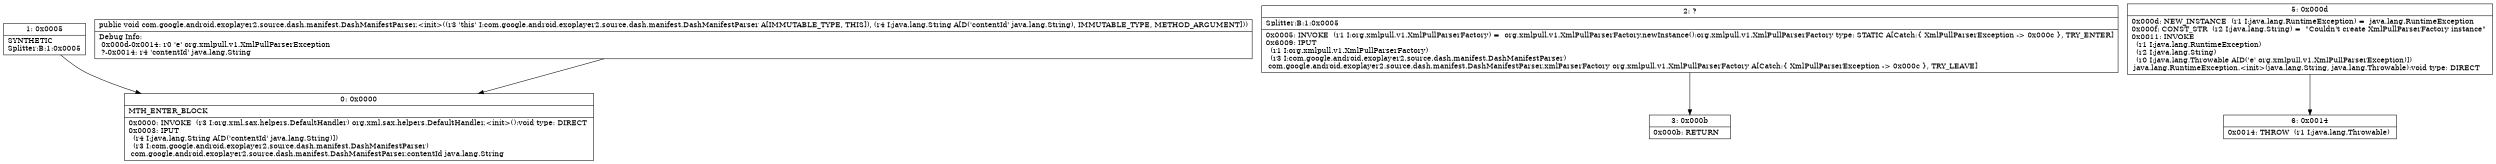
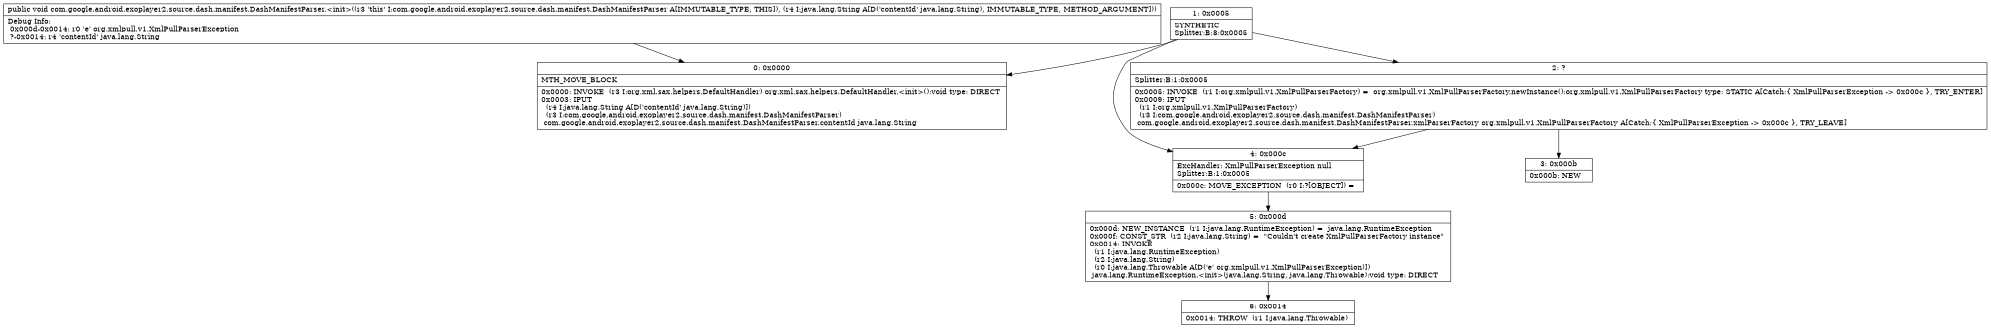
node "5: 0x000d": text "0x0011: INVOKE" -> "0x0014: INVOKE"
node "2: ?": text "0x6009: IPUT" -> "0x0009: IPUT"
edge "1: 0x0005" -> "2: ?": added
node "1: 0x0005": text "Splitter:B:1:0x0005" -> "Splitter:B:8:0x0005"
node "0: 0x0000": text "MTH_ENTER_BLOCK" -> "MTH_MOVE_BLOCK"
node "3: 0x000b": text "0x000b: RETURN" -> "0x000b: NEW"
node "4: 0x000c": added
